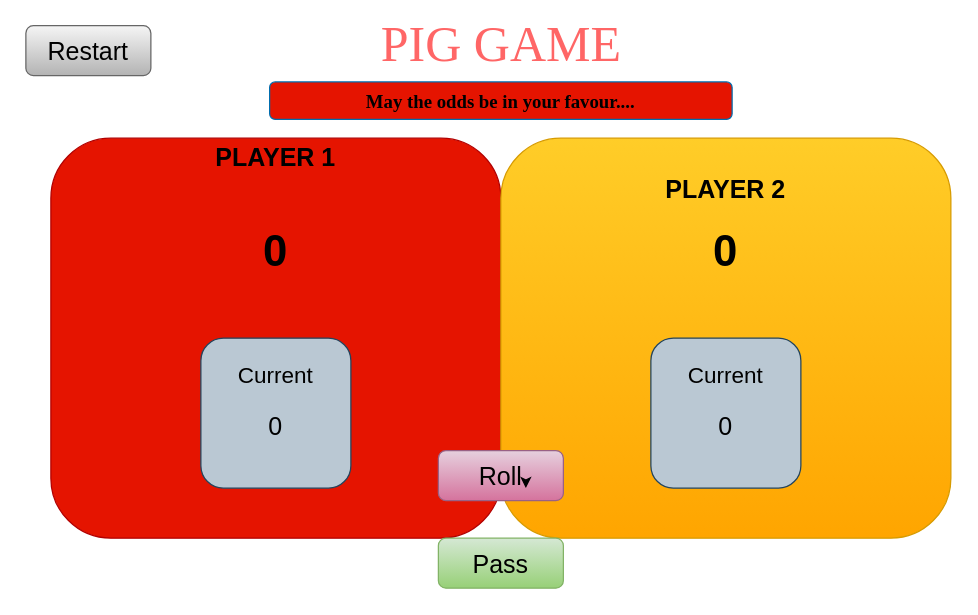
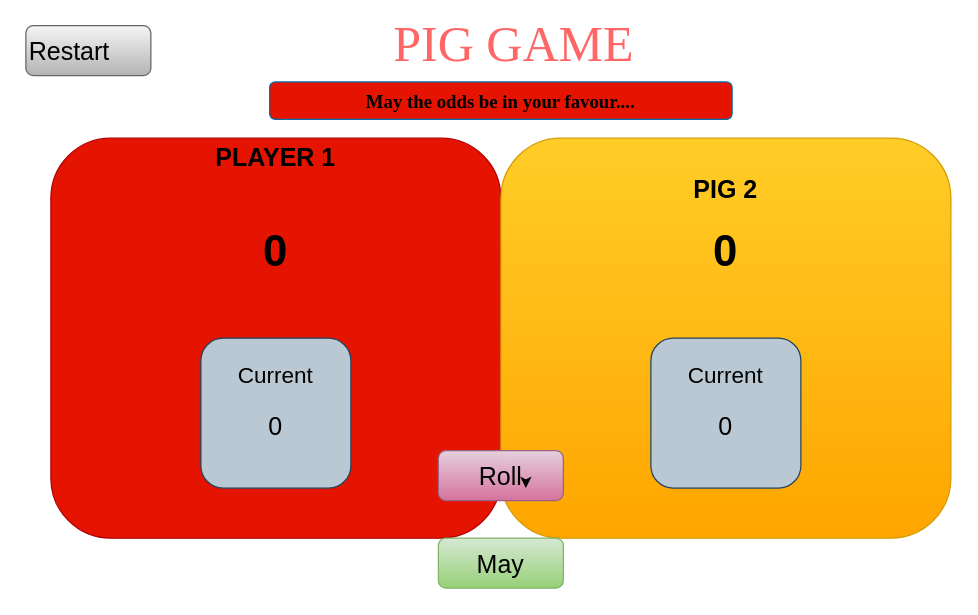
node "PIG GAME": moved (501, 44) -> (513, 44)
node "Restart": moved (88, 51) -> (69, 51)
node "PLAYER 2": label "PLAYER 2" -> "PIG 2"
node "Pass": label "Pass" -> "May"
